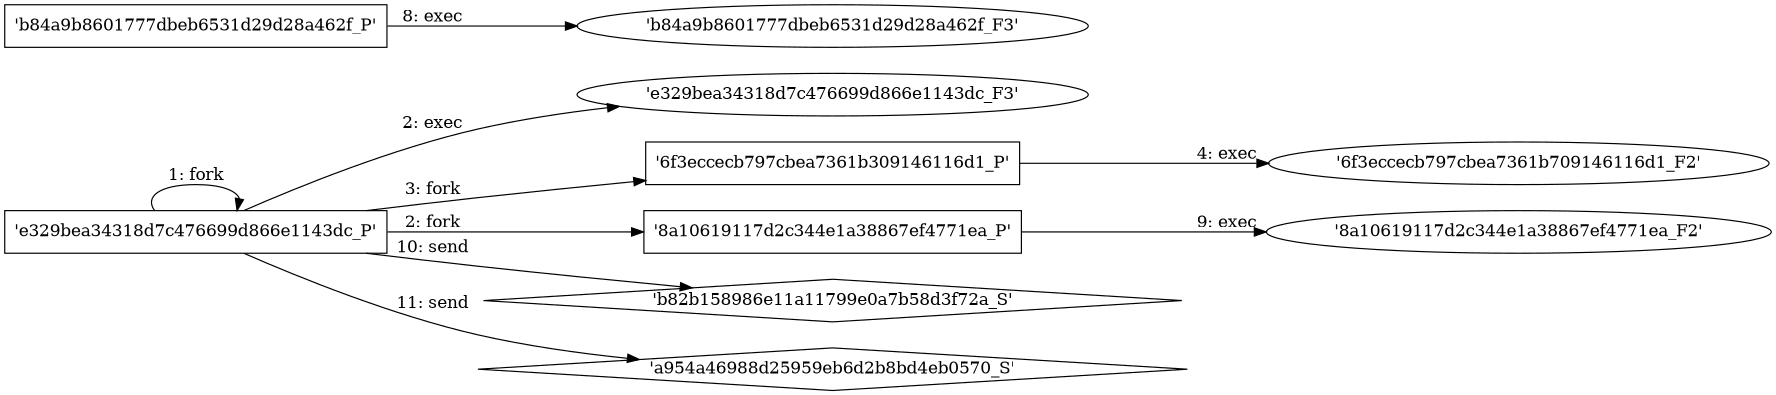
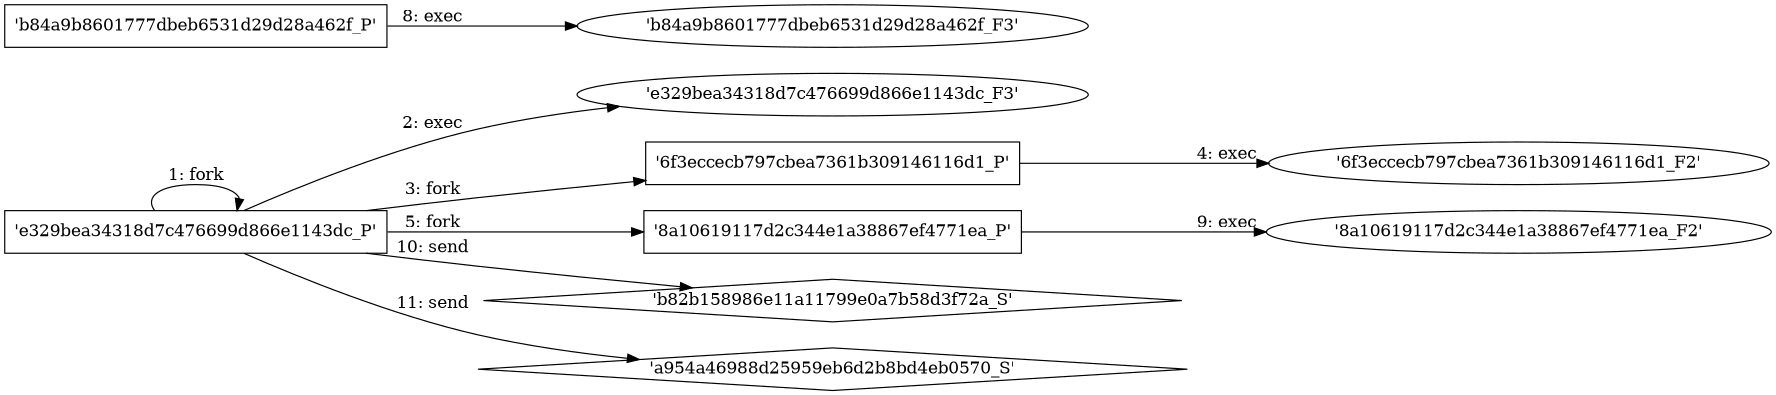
node "'6f3eccecb797cbea7361b709146116d1_F2'": label "'6f3eccecb797cbea7361b709146116d1_F2'" -> "'6f3eccecb797cbea7361b309146116d1_F2'"
edge "'e329bea34318d7c476699d866e1143dc_P'" -> "'8a10619117d2c344e1a38867ef4771ea_P'": label "2: fork" -> "5: fork"
